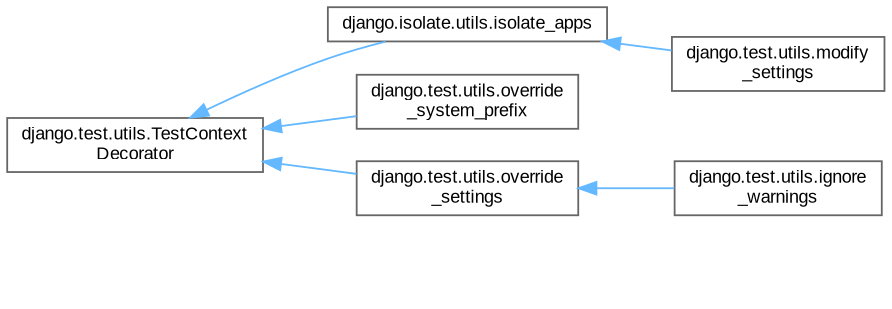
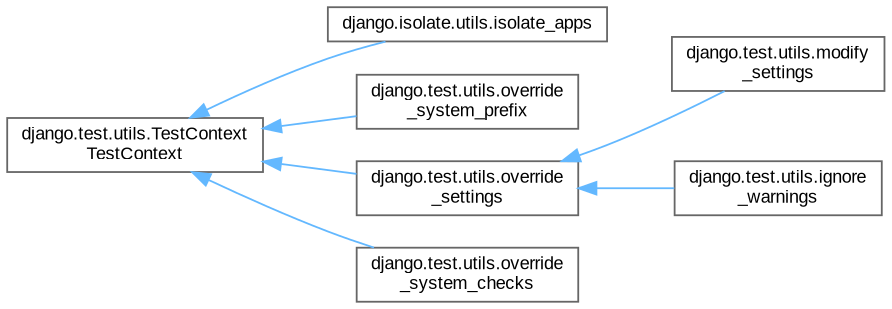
edge "django.test.utils.modify _settings" -> "django.isolate.utils.isolate_apps": now "django.test.utils.modify _settings" -> "django.test.utils.override _settings"
node "django.test.utils.TestContext Decorator": label "django.test.utils.TestContext Decorator" -> "django.test.utils.TestContext TestContext"
node "django.test.utils.override _system_checks": added
